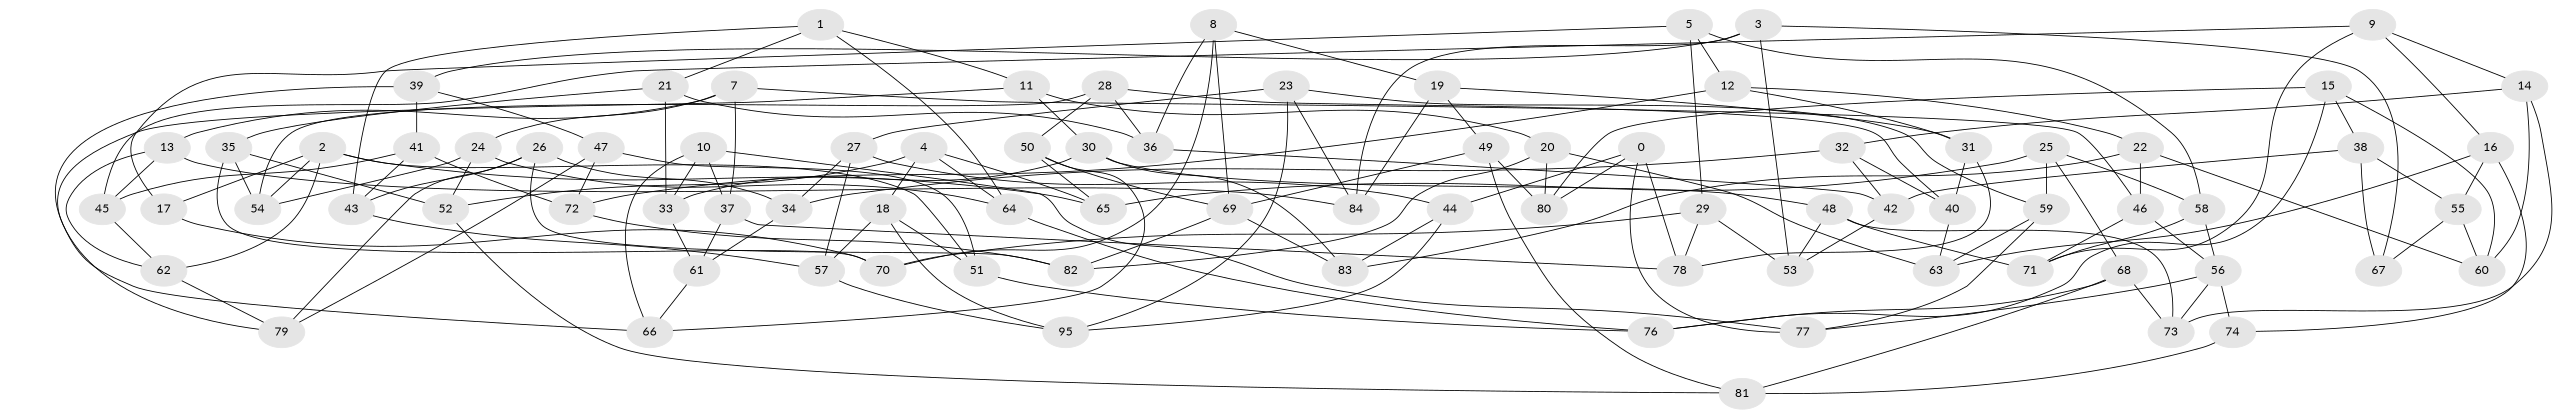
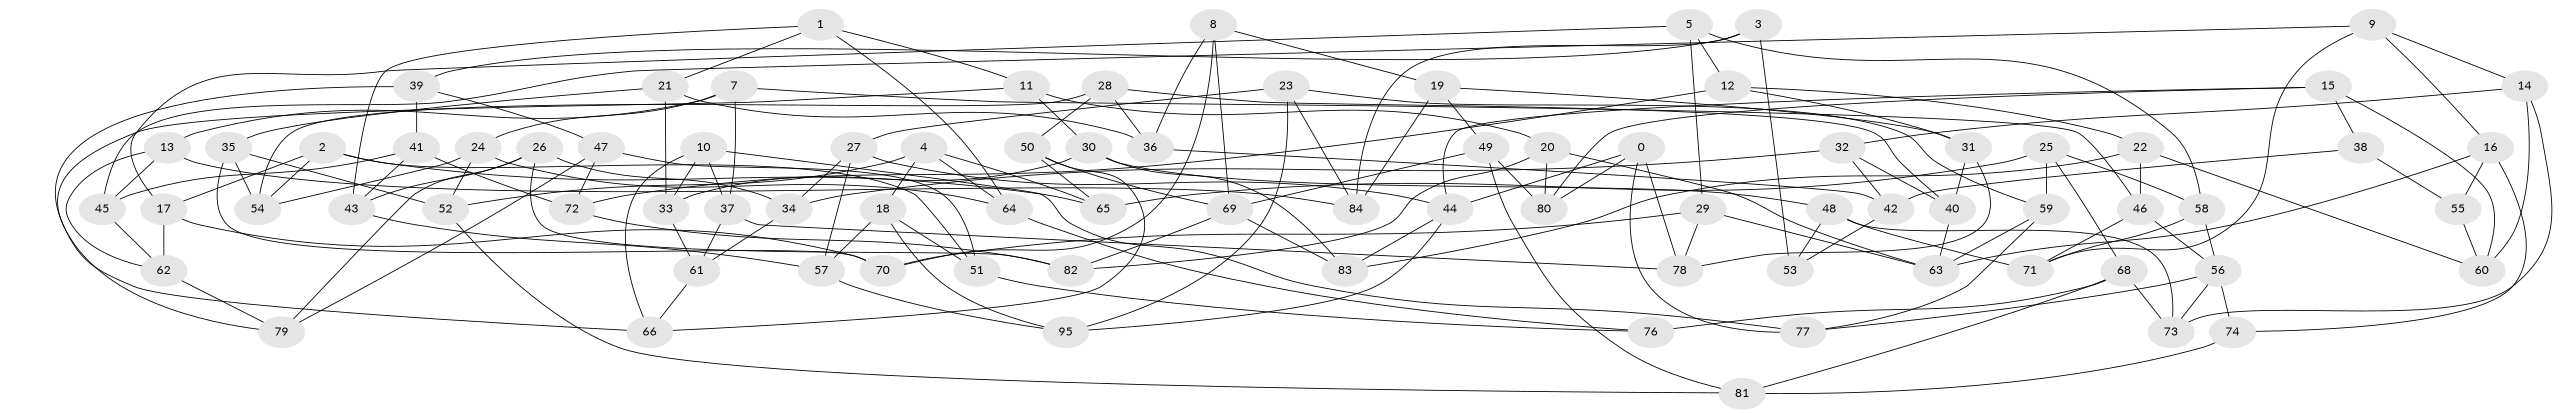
edge "2" -- "62": now "17" -- "62"
edge "29" -- "53": now "29" -- "63"
node "67": removed
edge "15" -- "76": now "15" -- "44"
